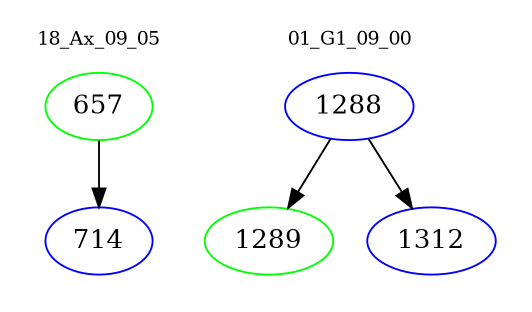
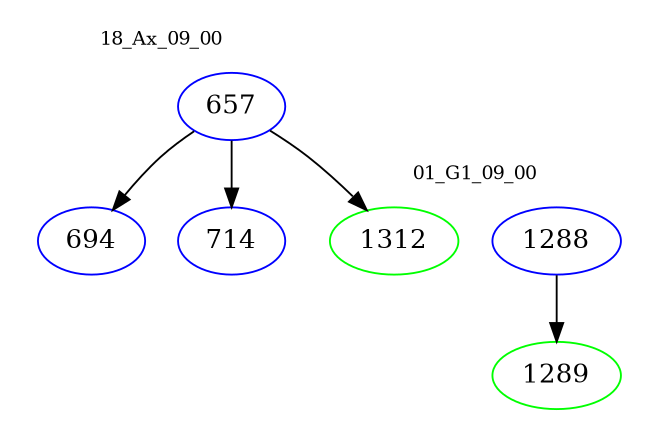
cluster "18_Ax_09_05": label "18_Ax_09_05" -> "18_Ax_09_00"
node "657": color green -> blue
edge "1288" -> "1312": now "657" -> "1312"
node "694": added
node "1312": color blue -> green
